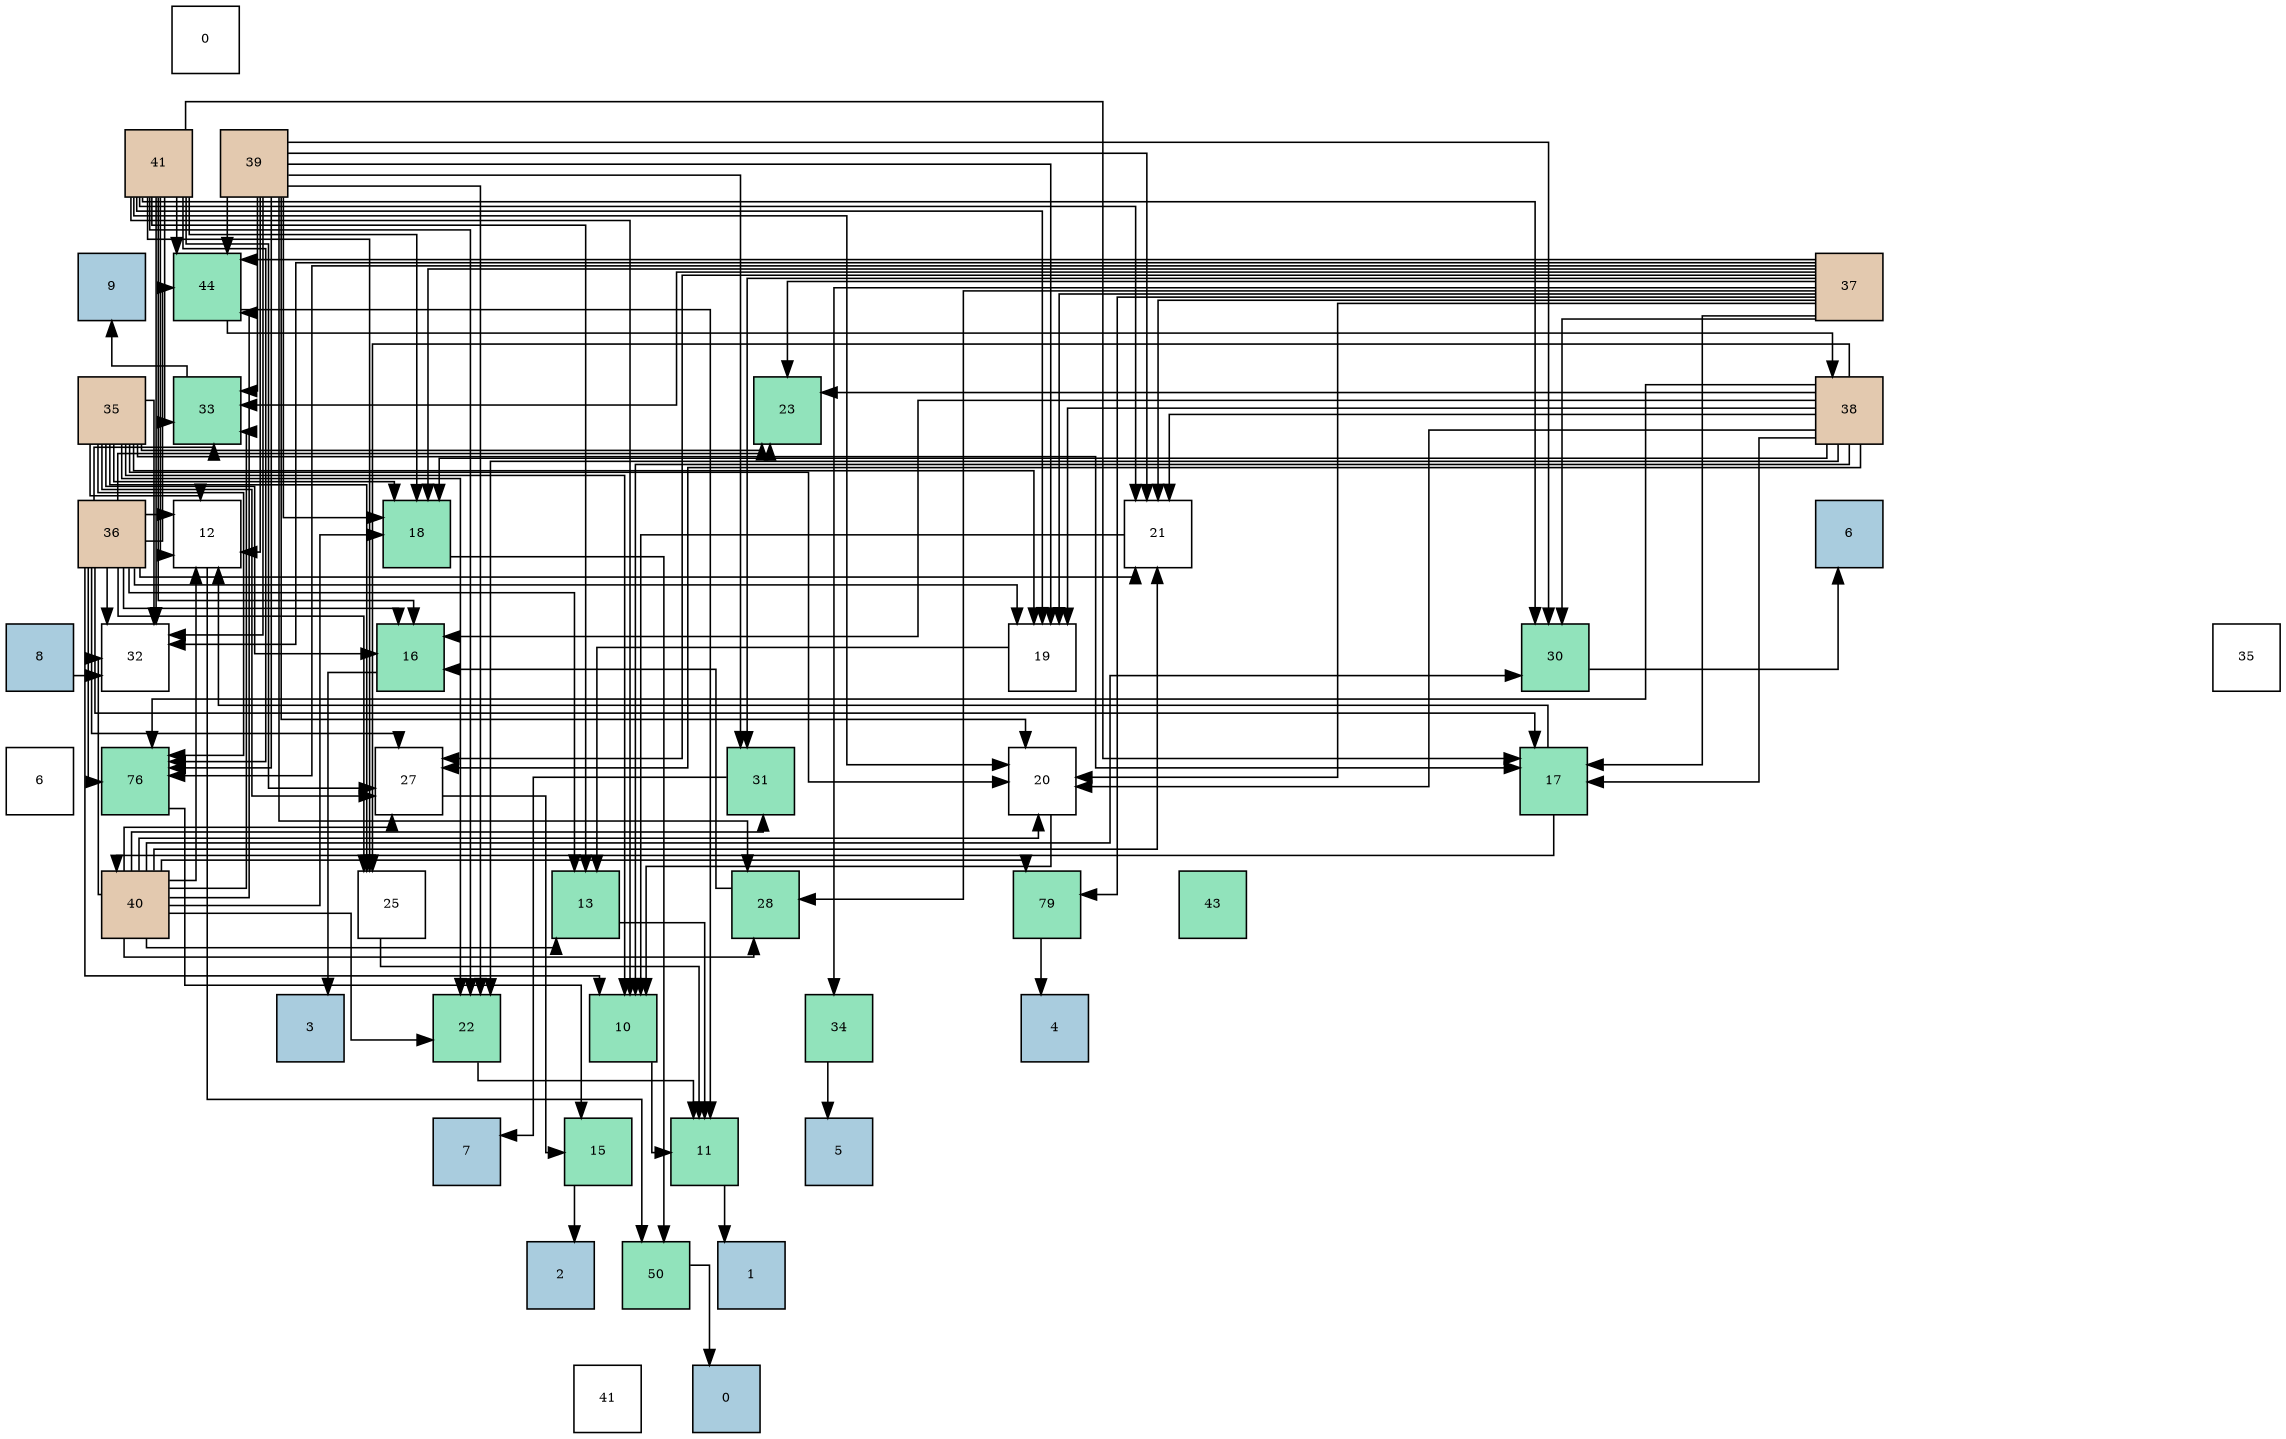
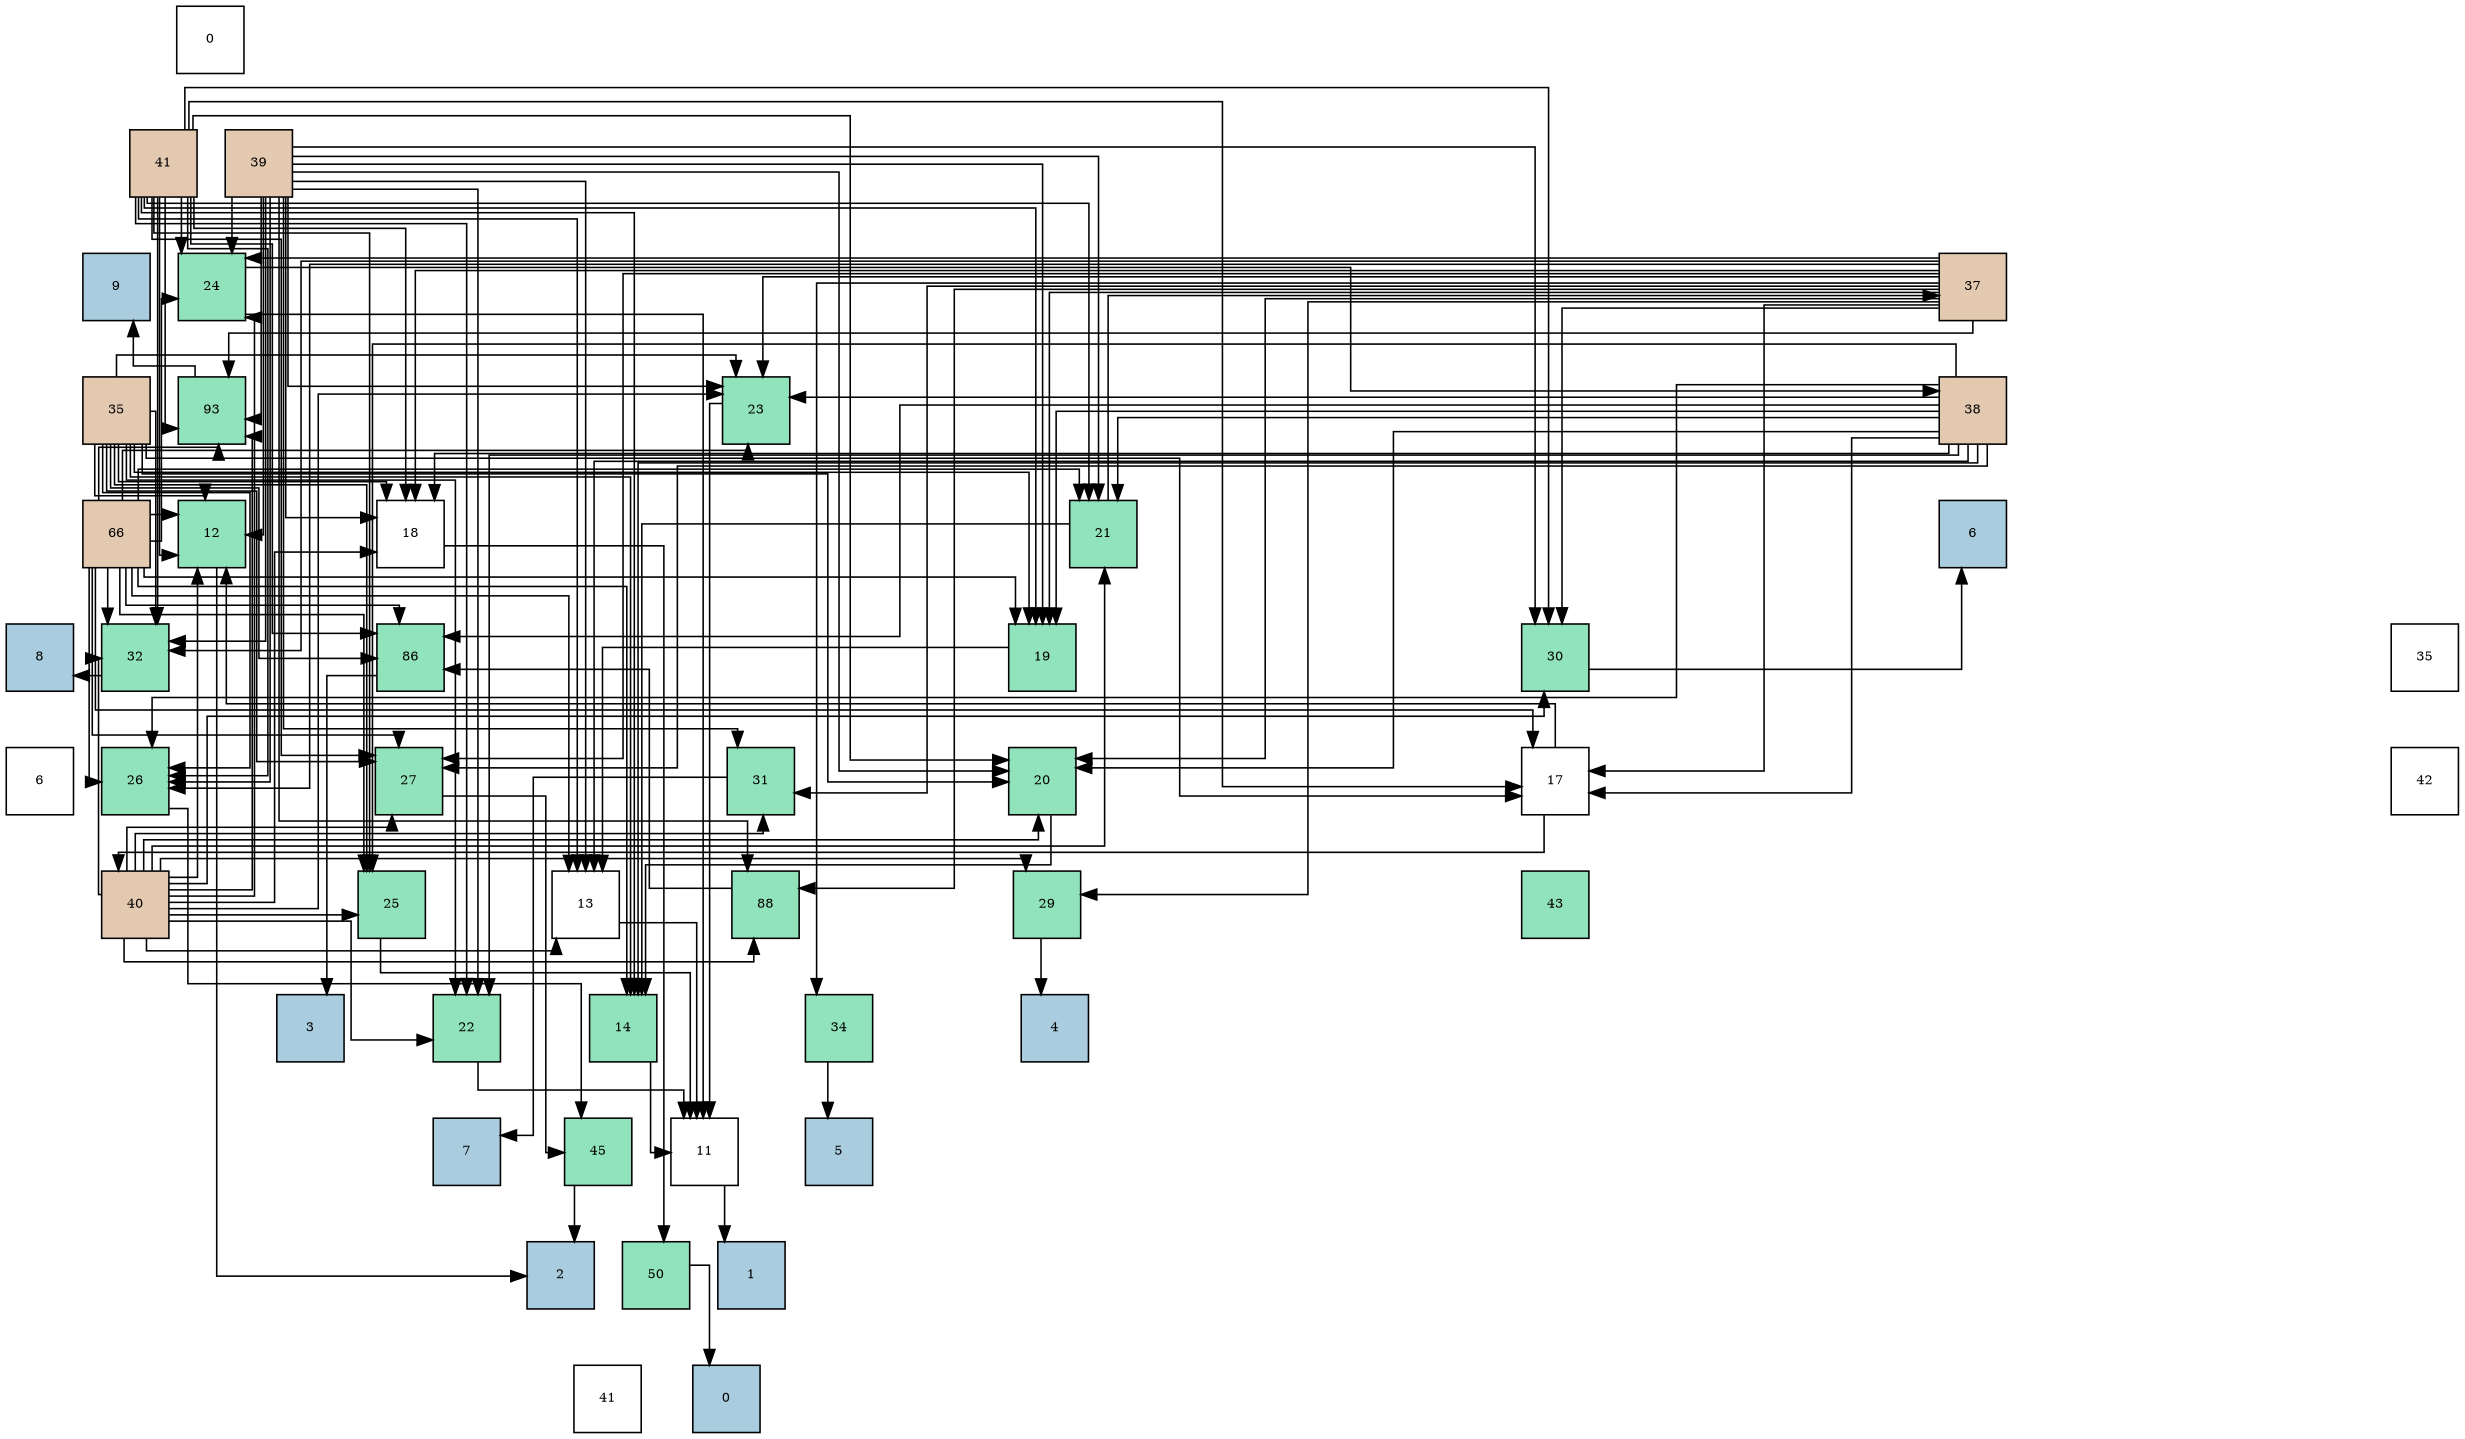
edge "39" -> "13": added
node "44": label "44" -> "24"
edge "37" -> "21": reversed
edge "39" -> "23": added
node "33": label "33" -> "93"
edge "38" -> "13": added
edge "40" -> "23": added
node "36": label "36" -> "66"
node "12": fillcolor #ffffff -> #91e3bb
node "18": fillcolor #91e3bb -> #ffffff
node "21": fillcolor #ffffff -> #91e3bb
node "32": fillcolor #ffffff -> #91e3bb
node "16": label "16" -> "86"
node "19": fillcolor #ffffff -> #91e3bb
edge "8" -> "32": reversed
edge "23" -> "11": added
node "76": label "76" -> "26"
node "27": fillcolor #ffffff -> #91e3bb
node "20": fillcolor #ffffff -> #91e3bb
node "17": fillcolor #91e3bb -> #ffffff
node "42": added
node "25": fillcolor #ffffff -> #91e3bb
node "13": fillcolor #91e3bb -> #ffffff
node "28": label "28" -> "88"
node "79": label "79" -> "29"
edge "40" -> "25": added
node "10": label "10" -> "14"
edge "12" -> "50": now "12" -> "2"
node "15": label "15" -> "45"
node "11": fillcolor #91e3bb -> #ffffff
